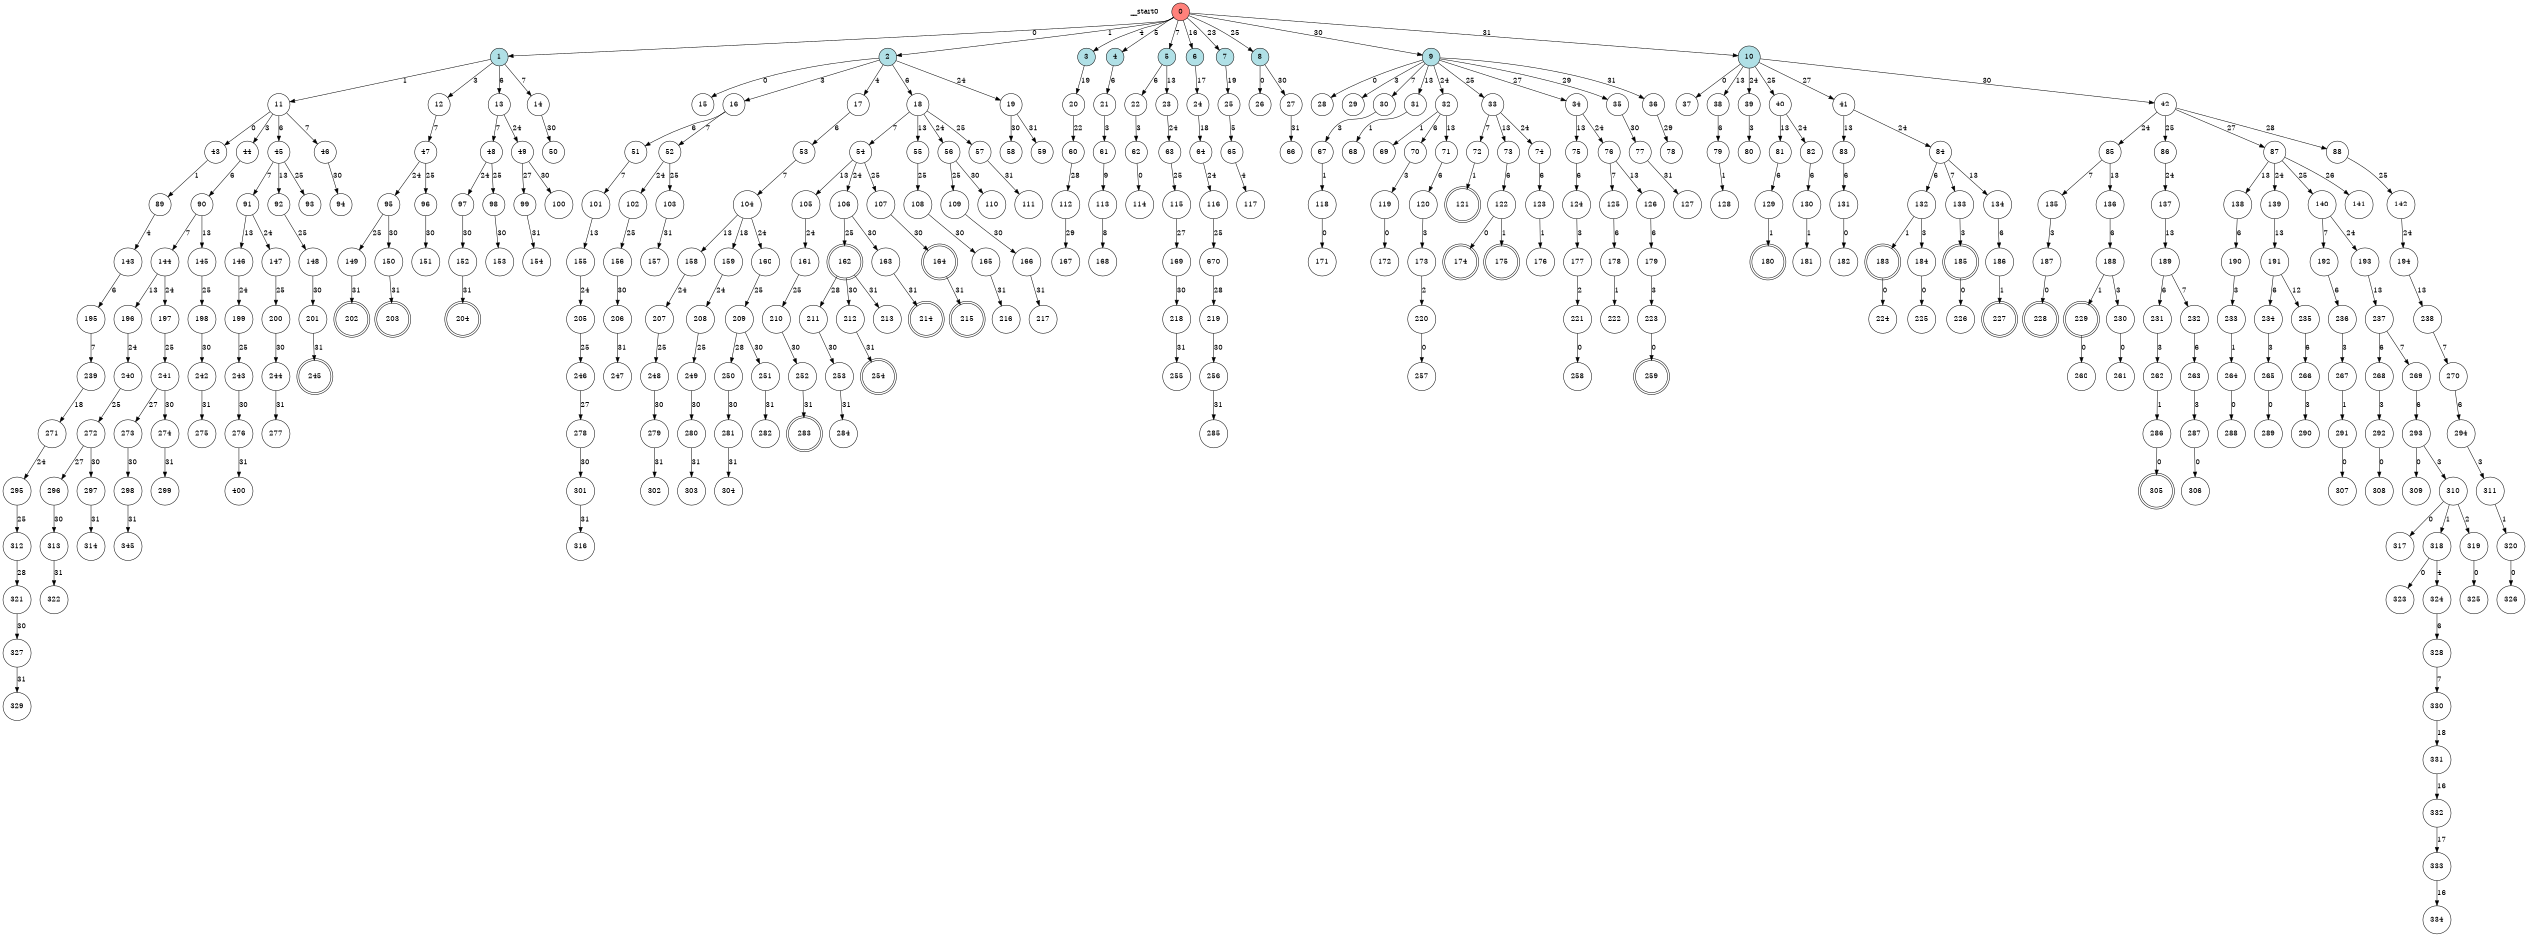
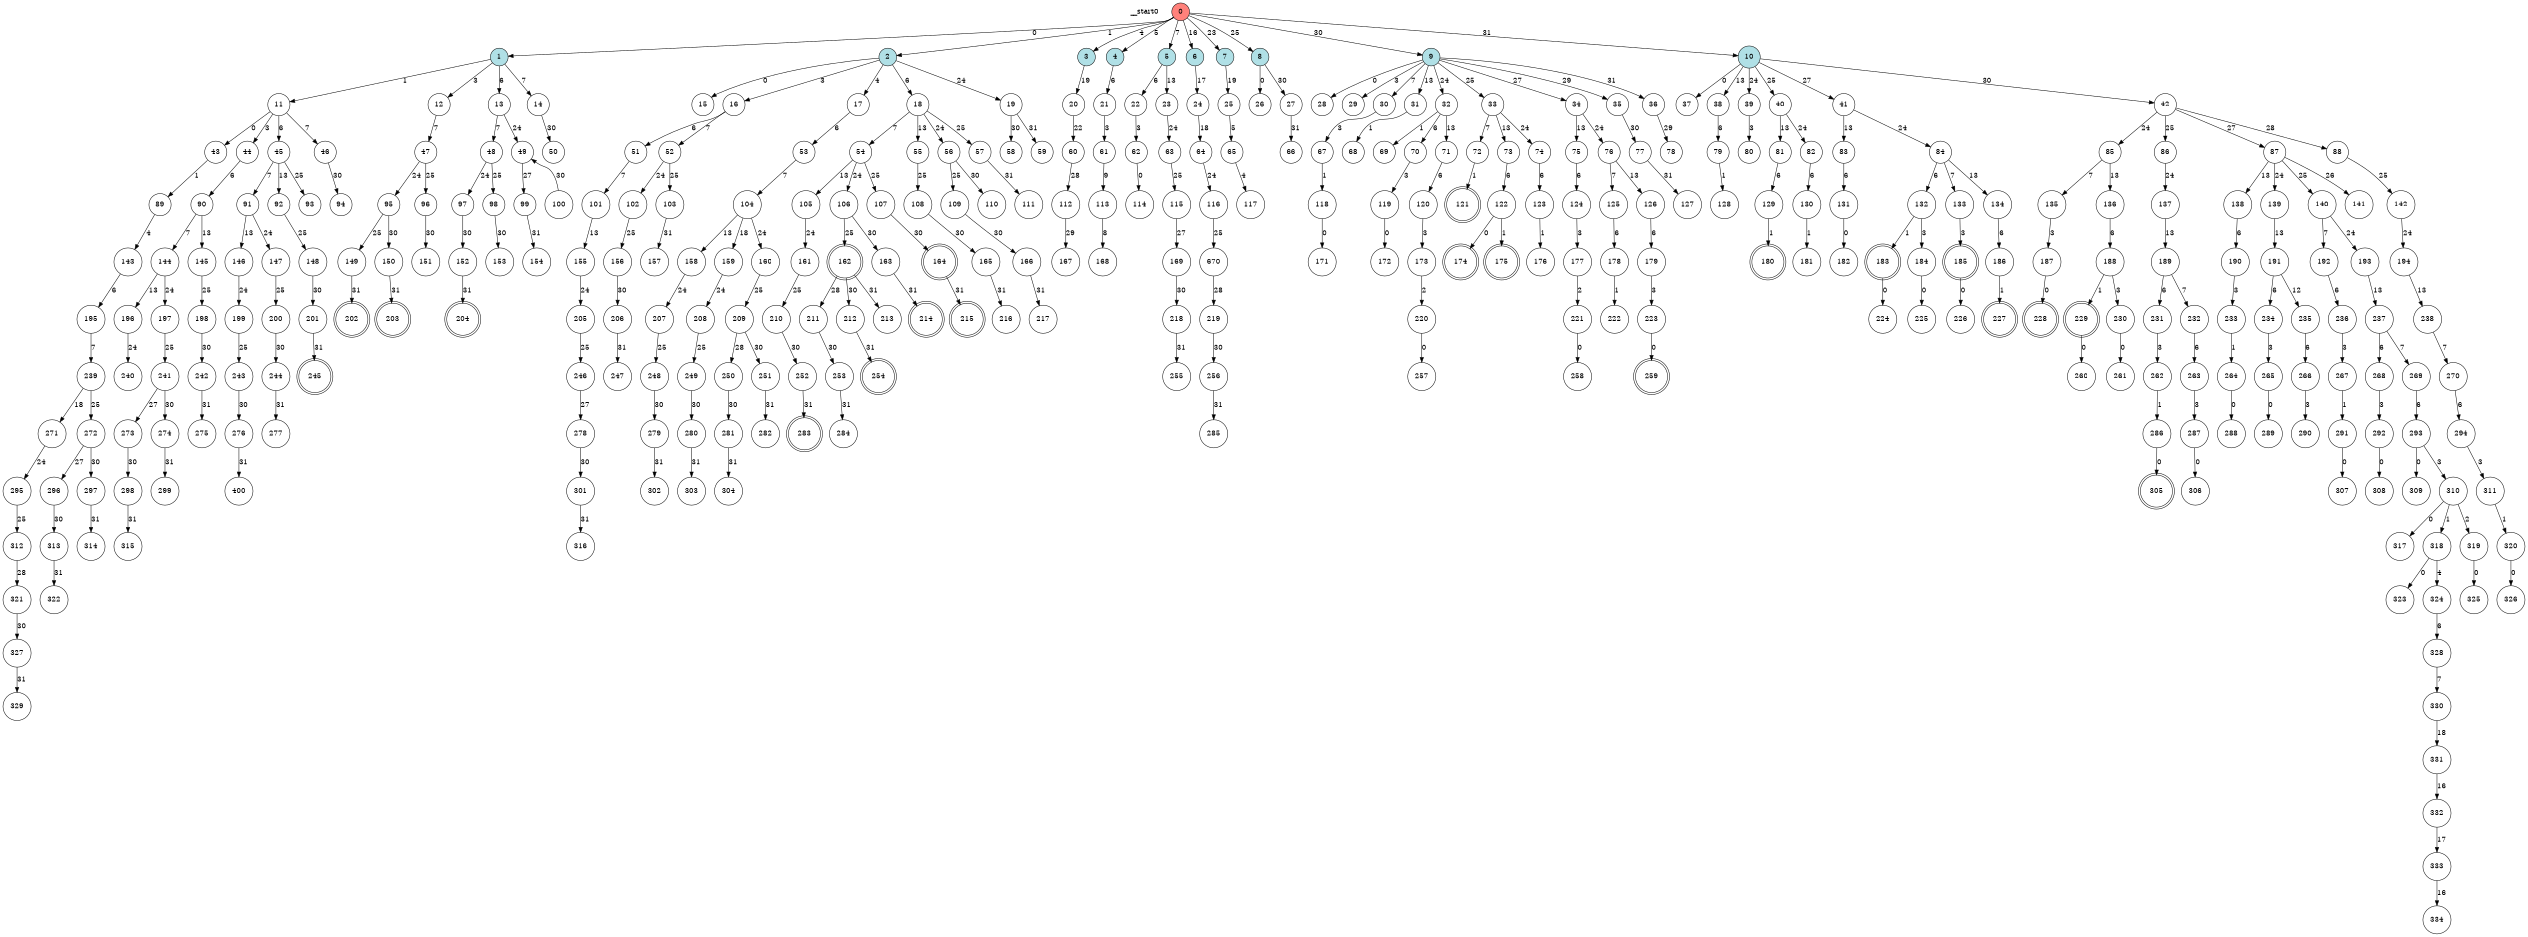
edge "49" -> "100": reversed
edge "240" -> "272": now "239" -> "272"
node "345": label "345" -> "315"
